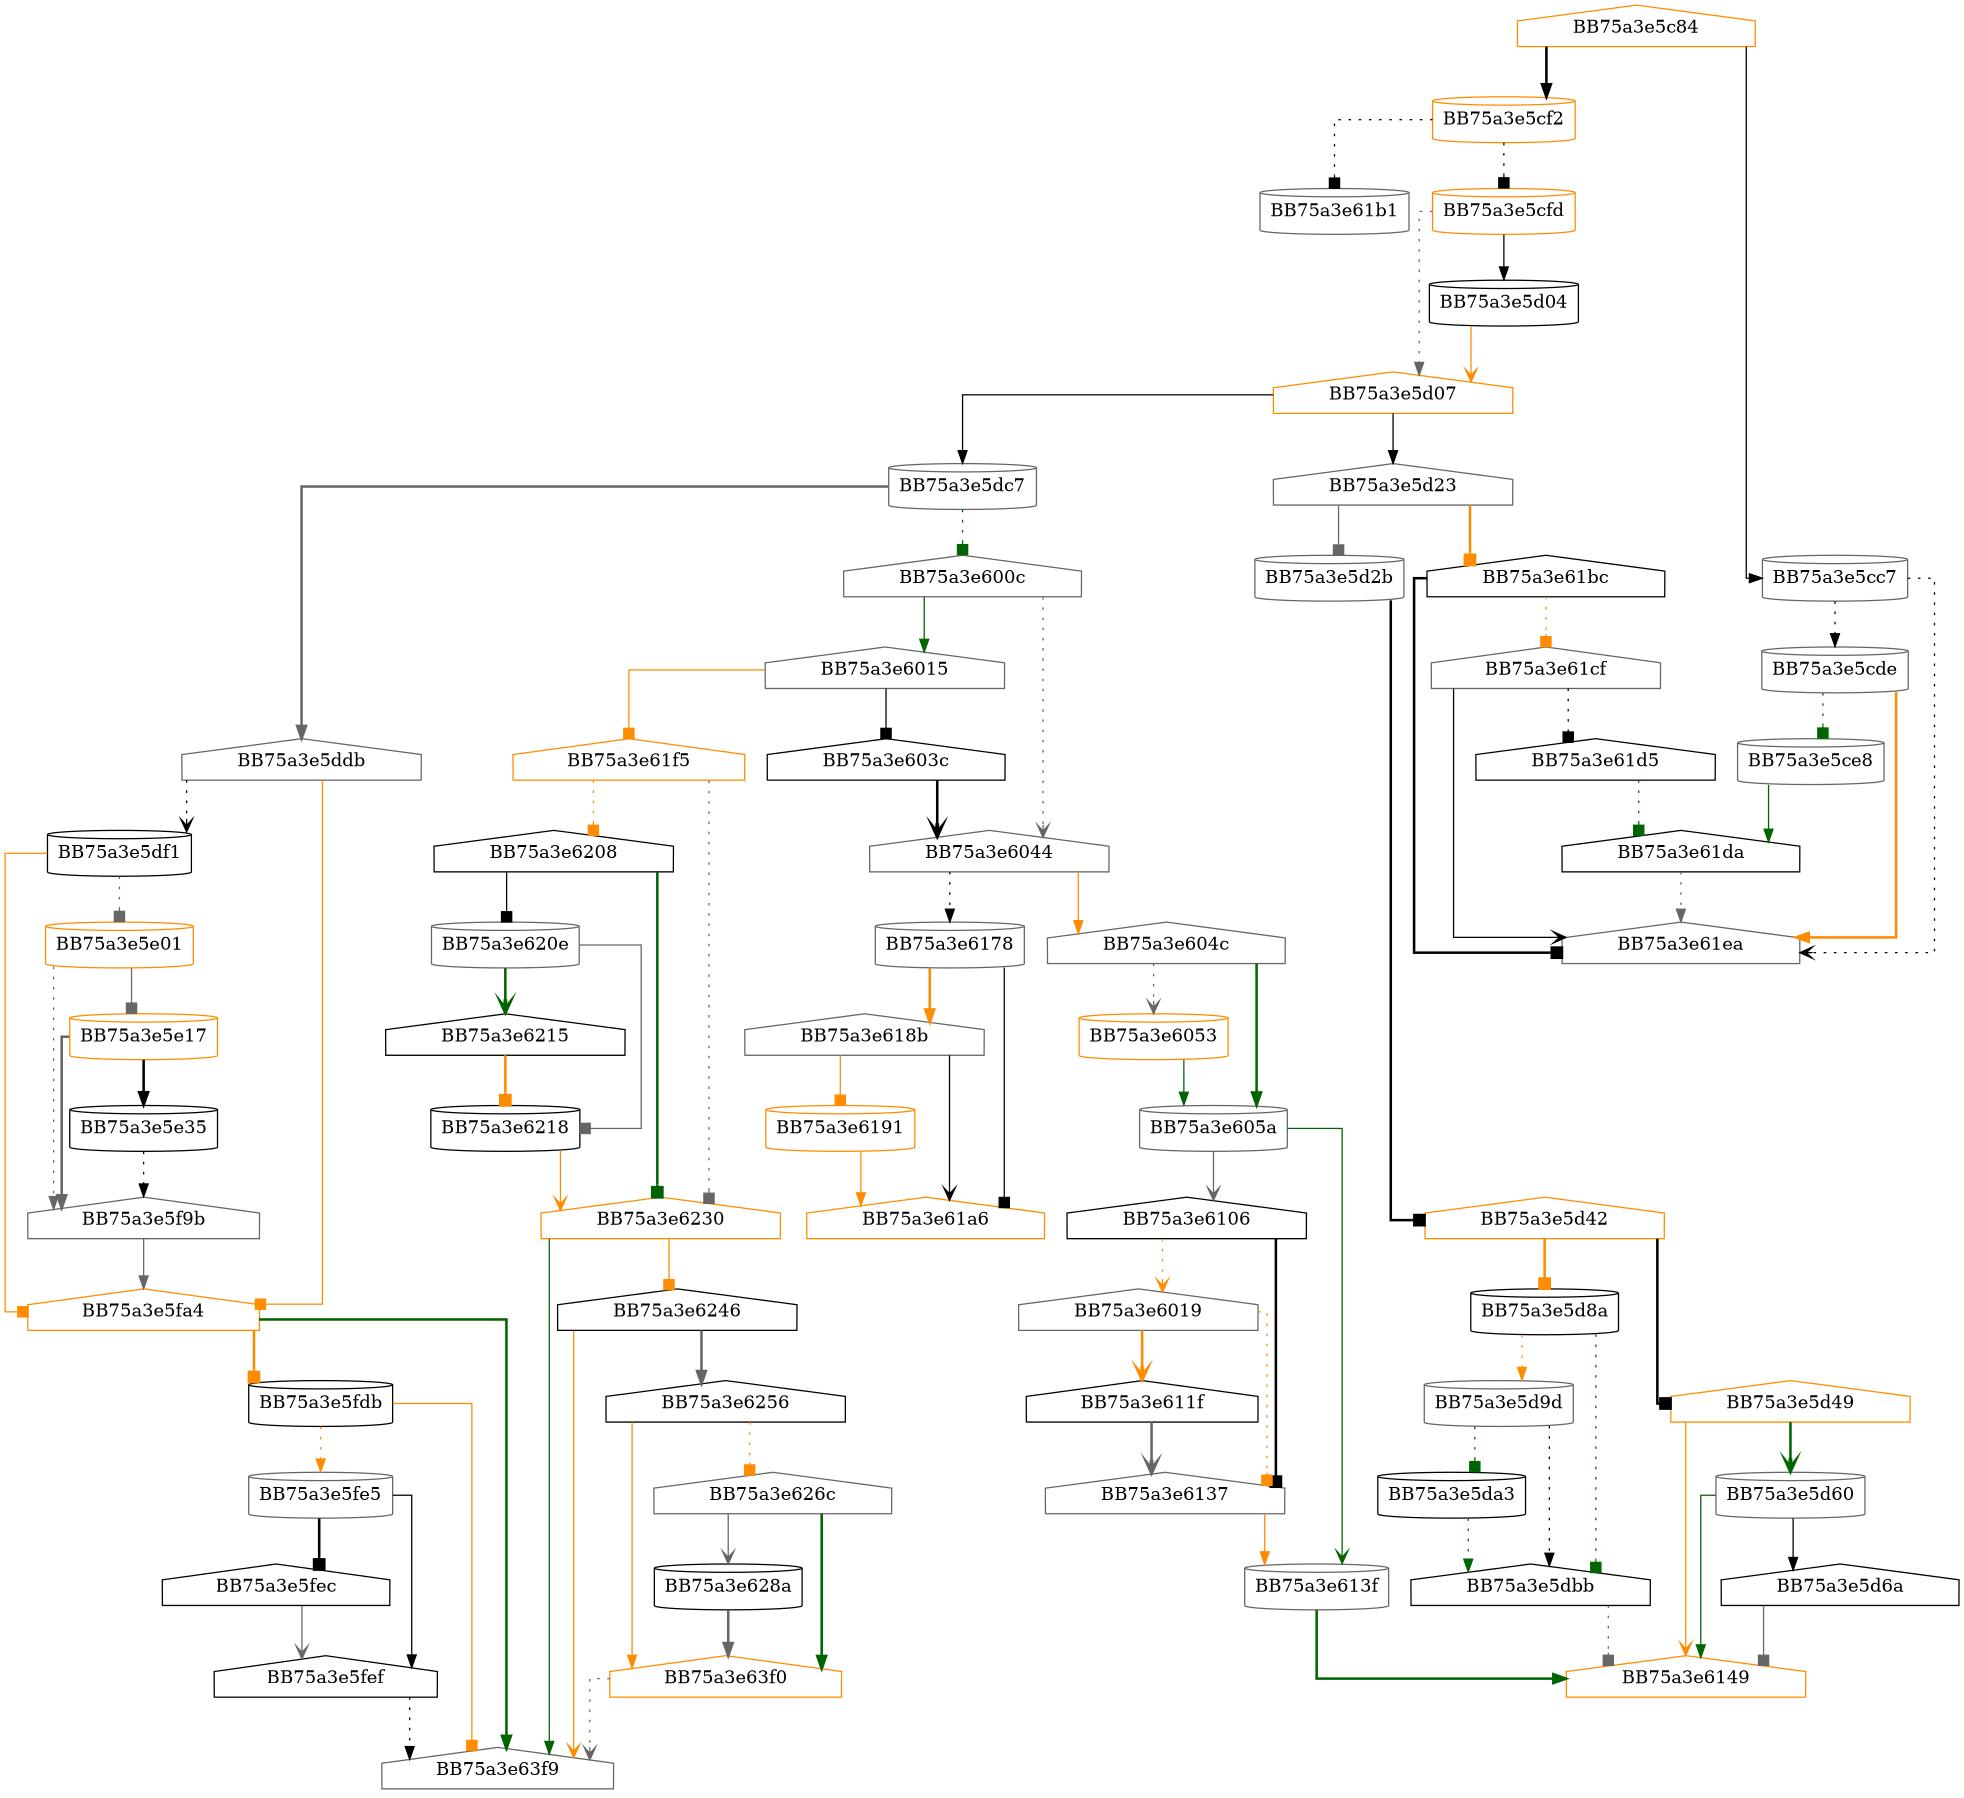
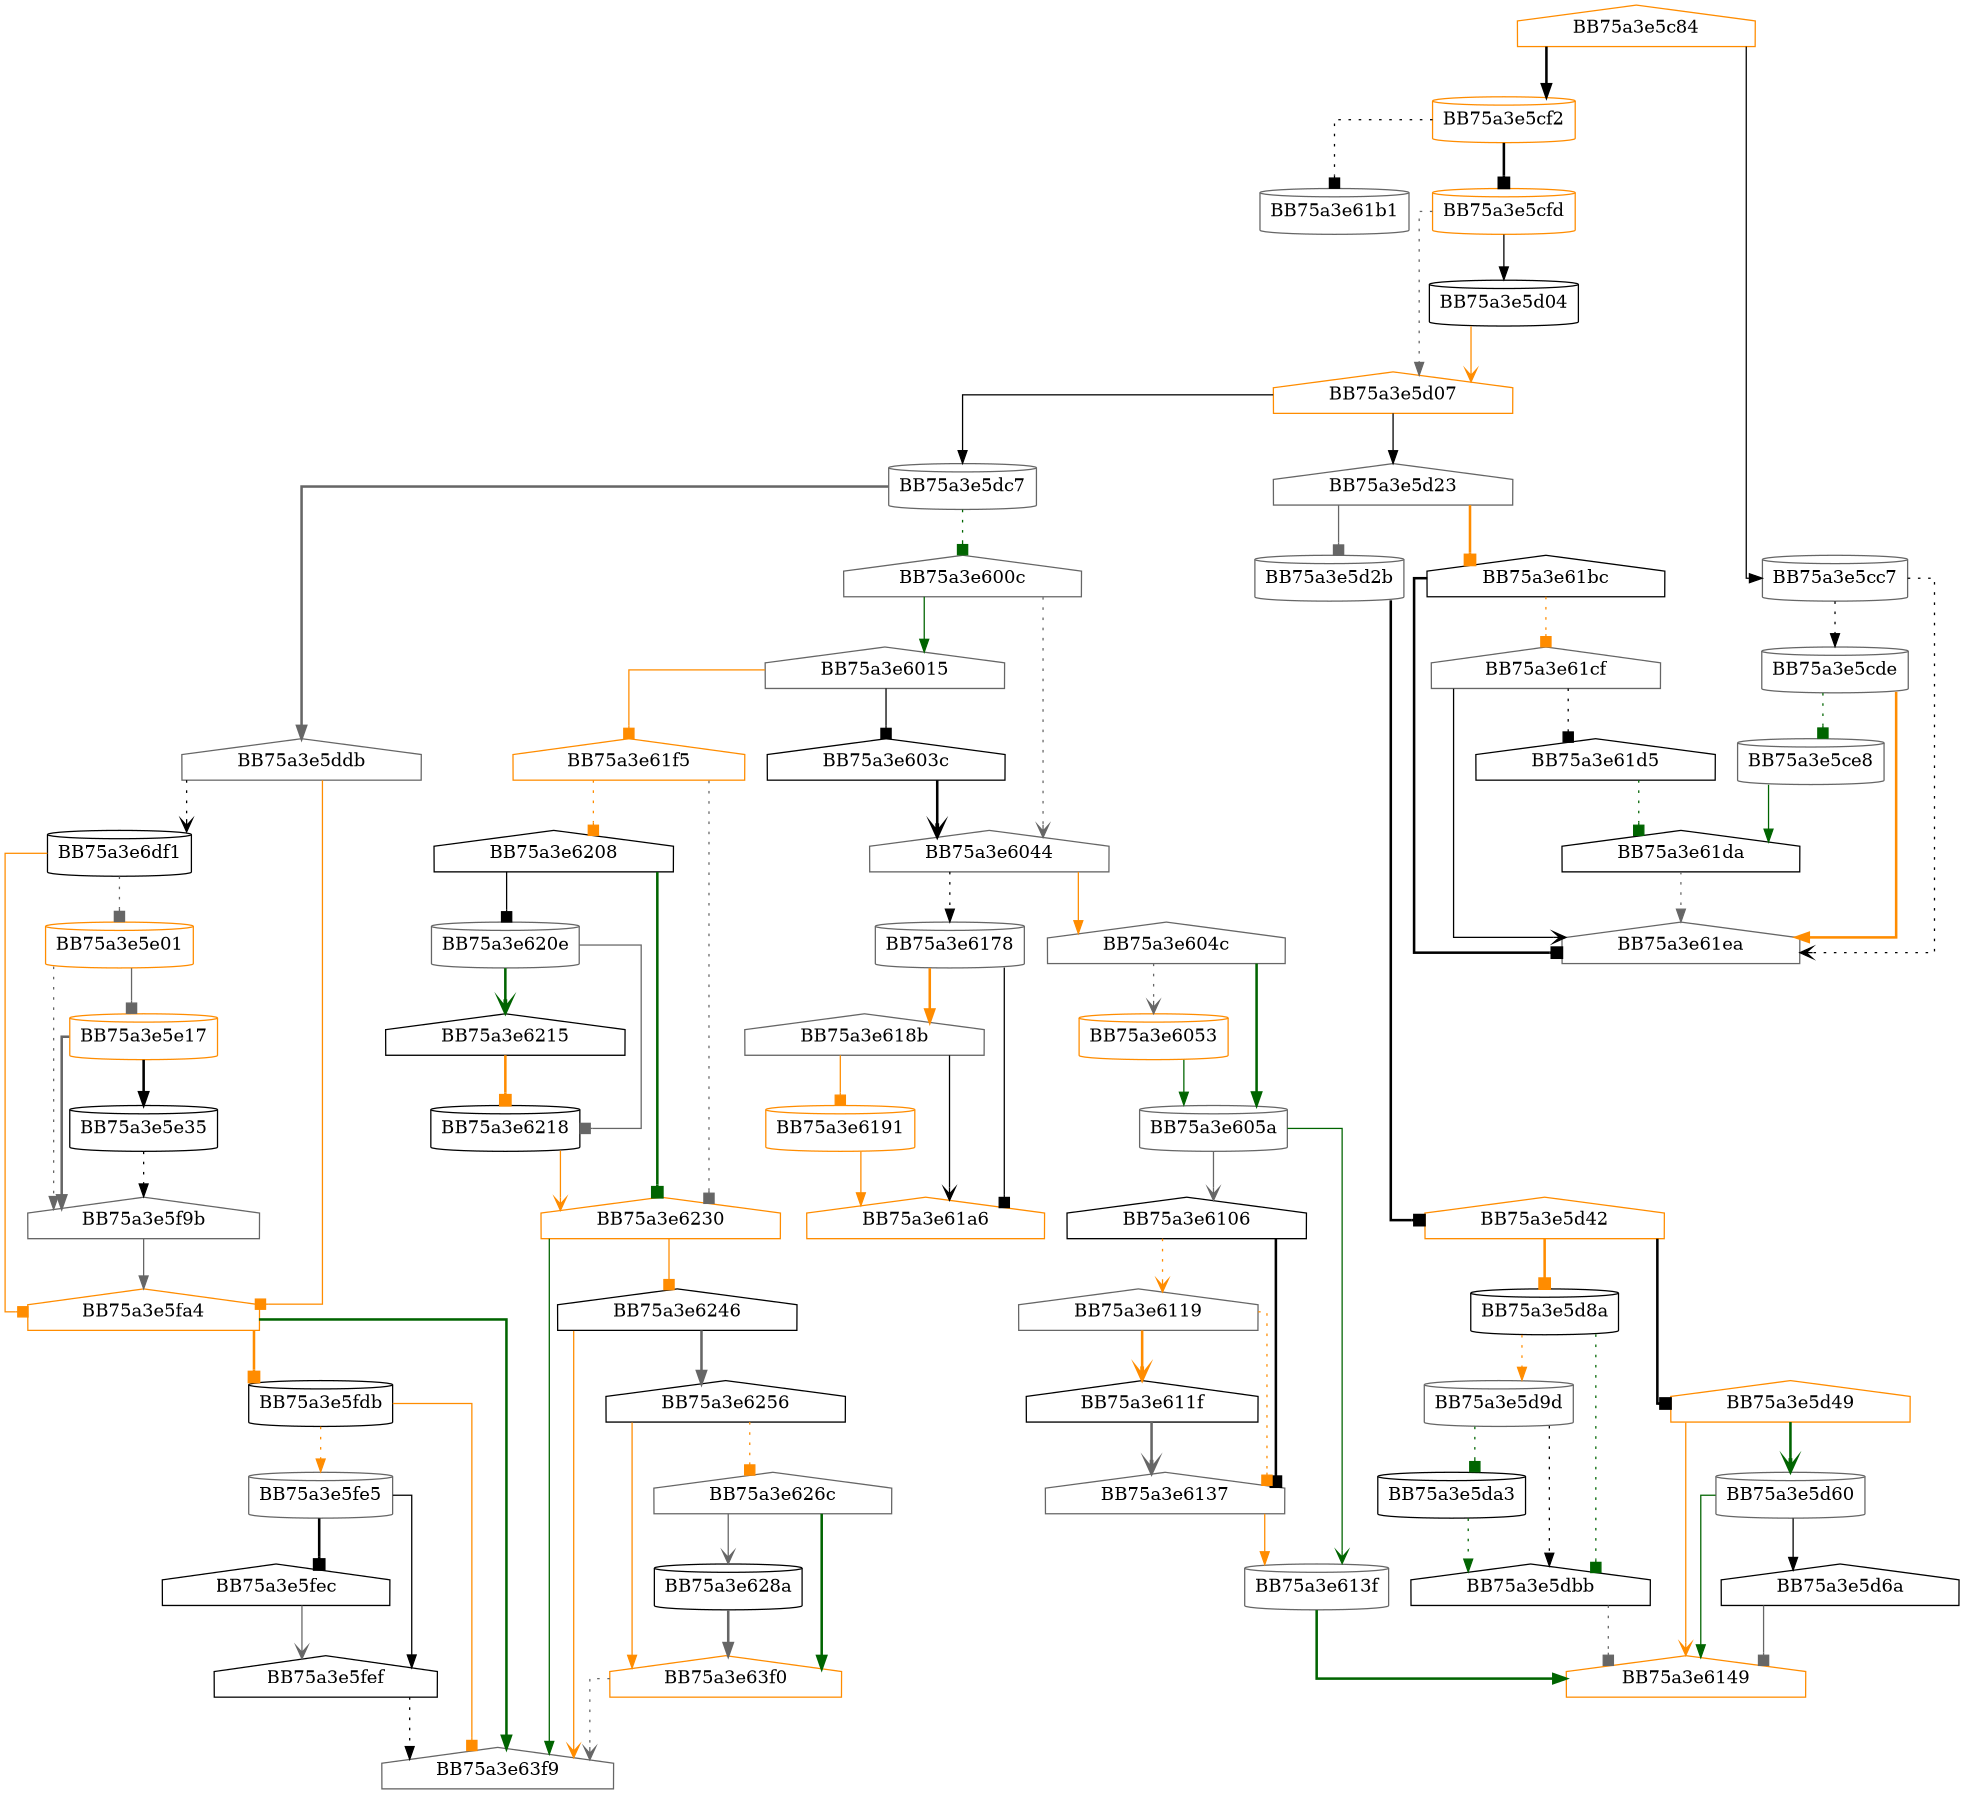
edge "BB75a3e5cf2" -> "BB75a3e5cfd": style dotted -> bold
node "BB75a3e5df1": label "BB75a3e5df1" -> "BB75a3e6df1"
node "BB75a3e6019": label "BB75a3e6019" -> "BB75a3e6119"
